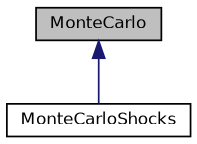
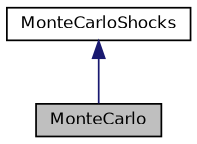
edge "MonteCarloShocks" -> "MonteCarlo": reversed
